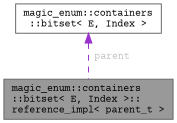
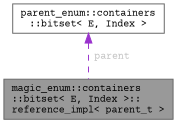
node "magic_enum::containers ::bitset< E, Index >": label "magic_enum::containers ::bitset< E, Index >" -> "parent_enum::containers ::bitset< E, Index >"
